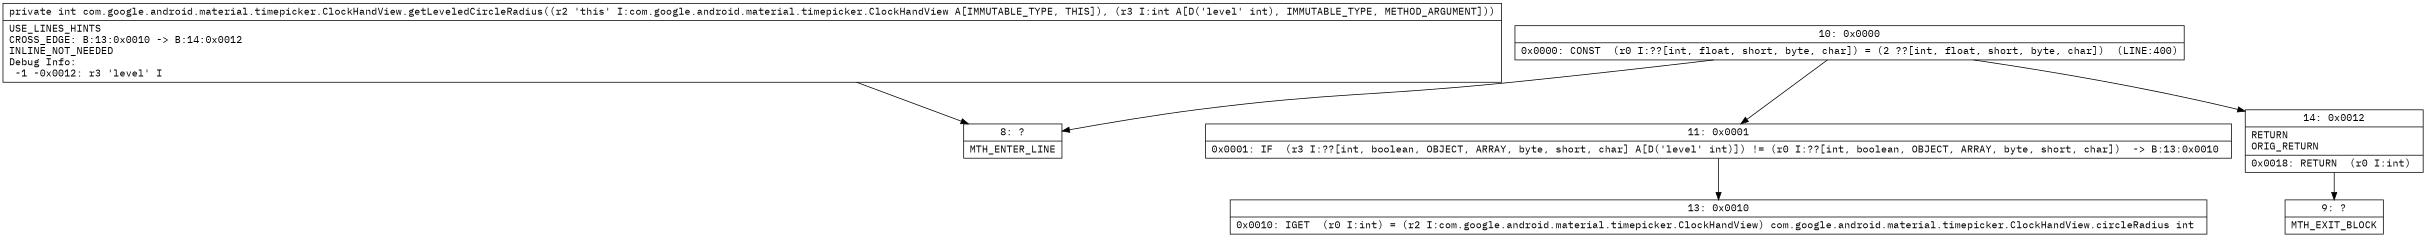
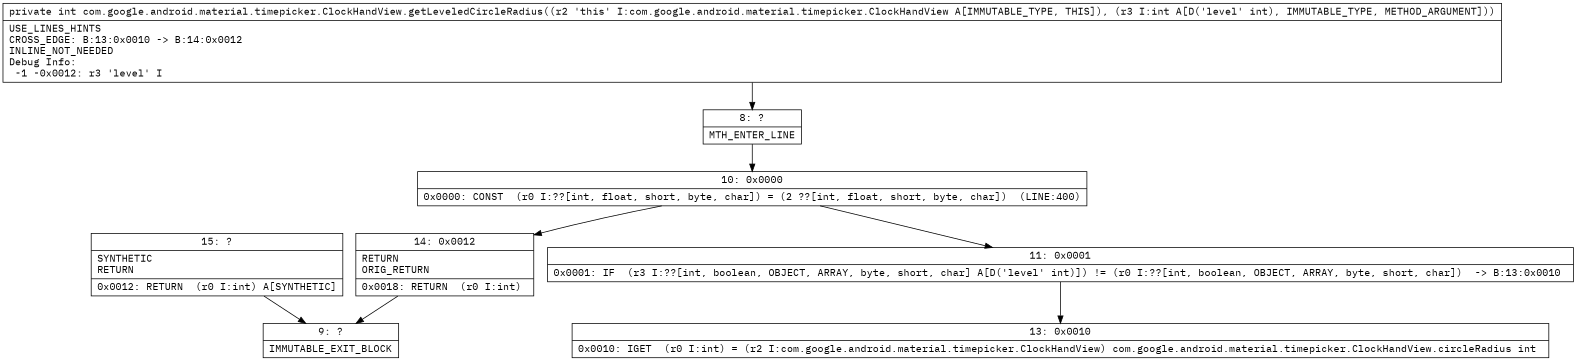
edge "10: 0x0000" -> "8: ?": reversed
node "9: ?": text "MTH_EXIT_BLOCK" -> "IMMUTABLE_EXIT_BLOCK"
node "15: ?": added
